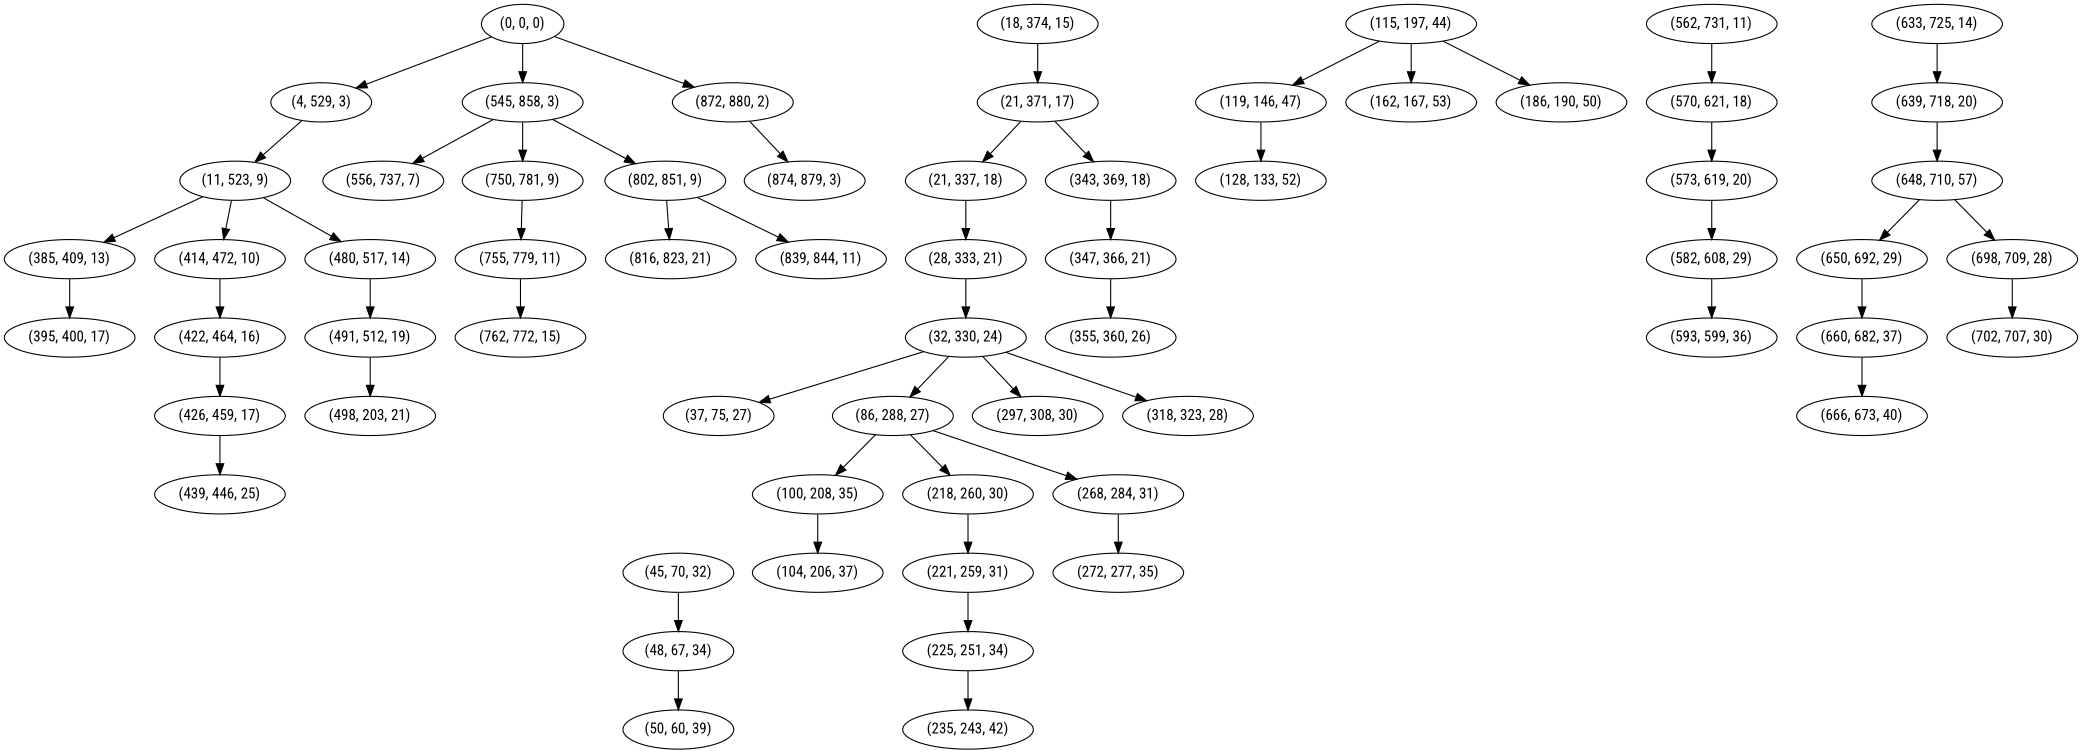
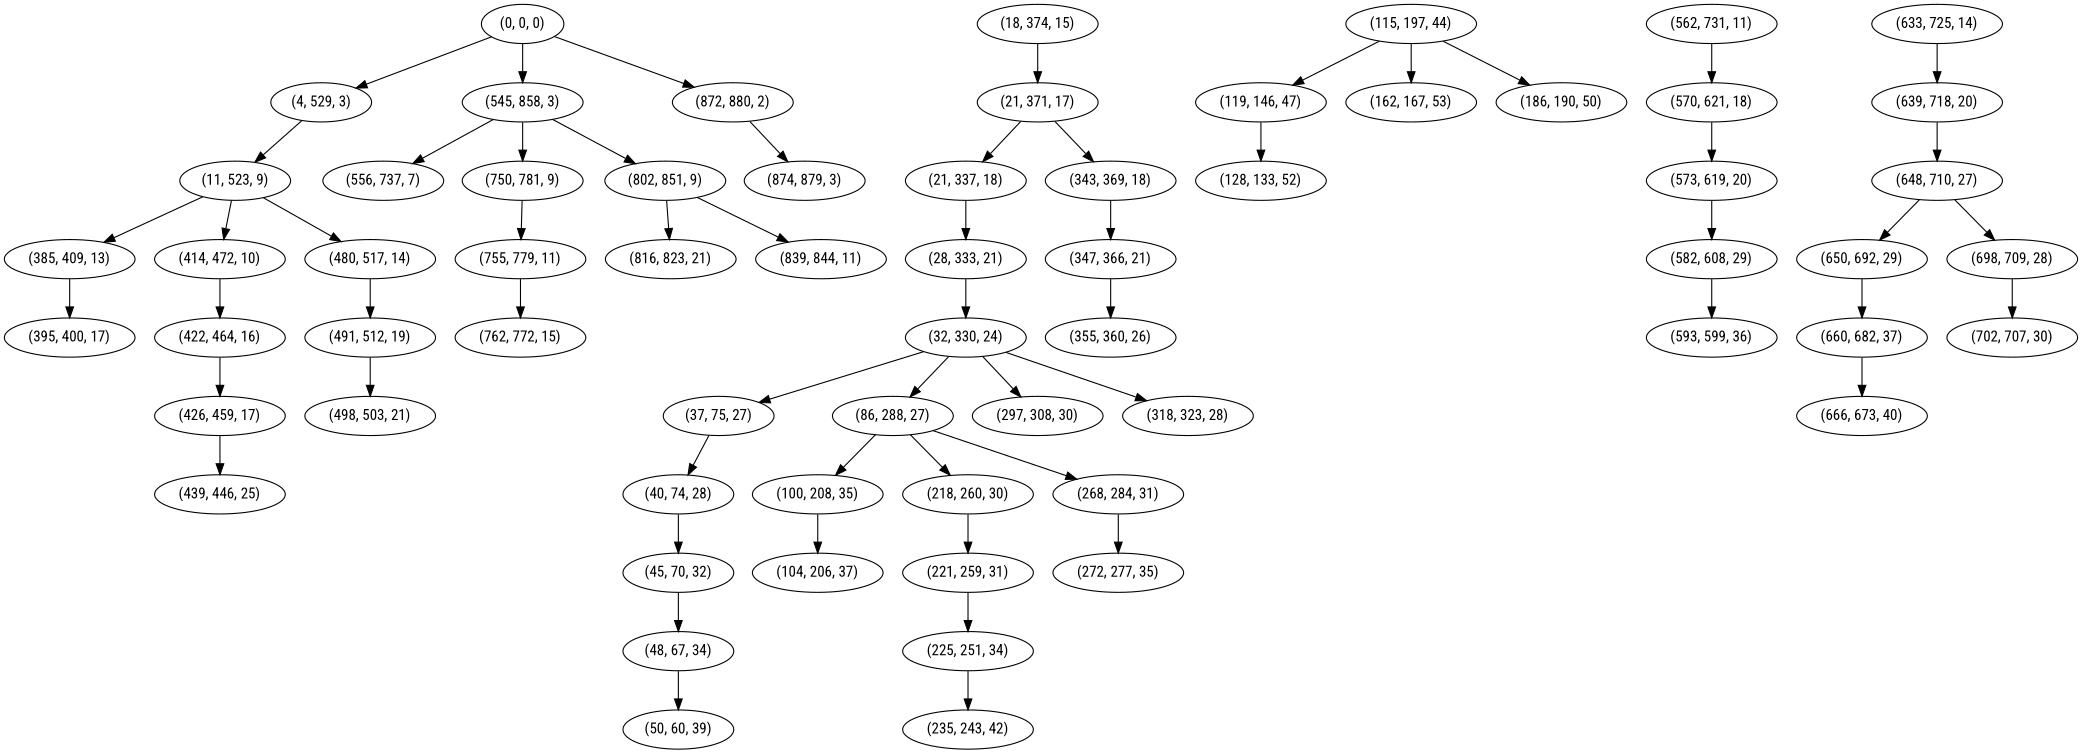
node "(648, 710, 57)": label "(648, 710, 57)" -> "(648, 710, 27)"
node "(498, 203, 21)": label "(498, 203, 21)" -> "(498, 503, 21)"
node "(40, 74, 28)": added
